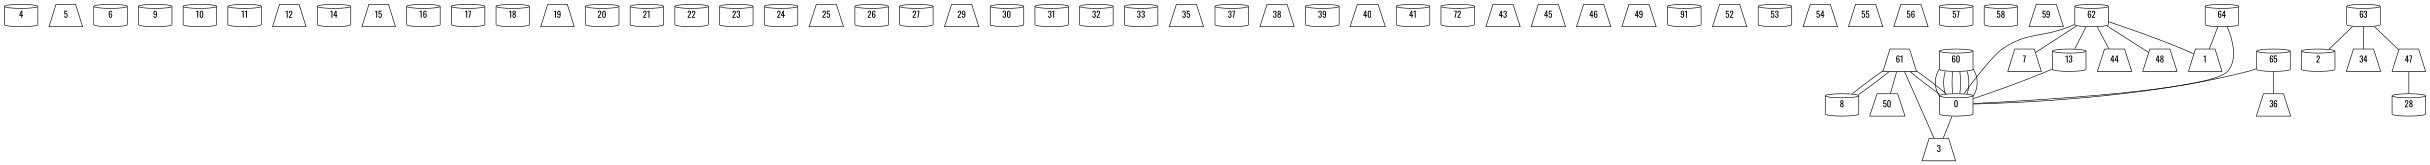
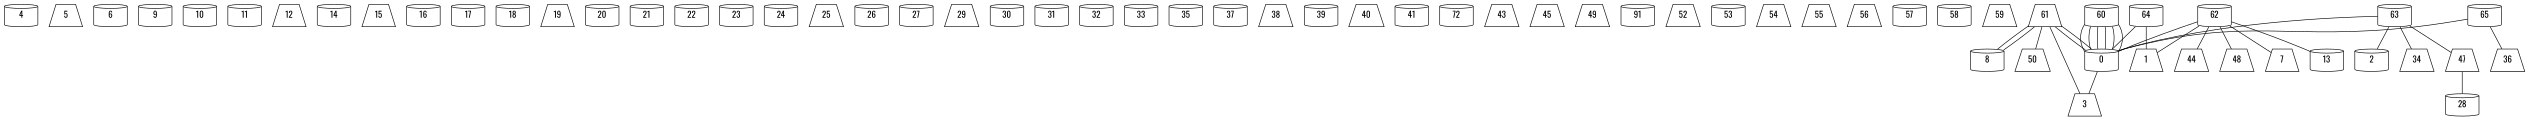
node "35": shape trapezium -> cylinder
node "46": removed
edge "13" -- "0": now "63" -- "0"
